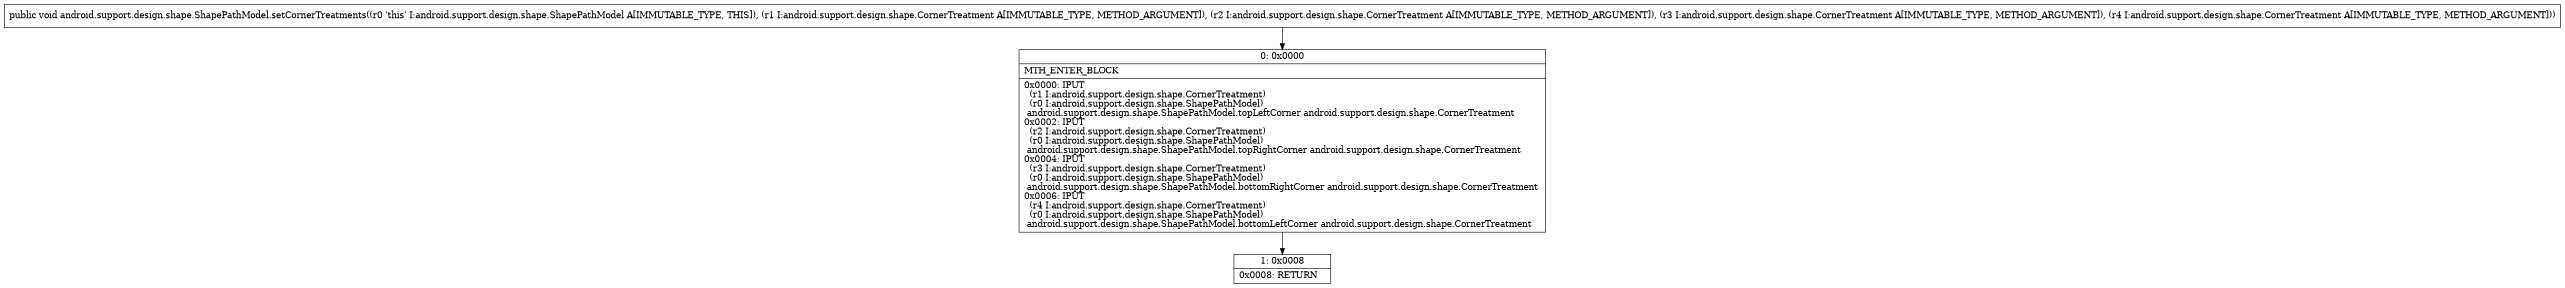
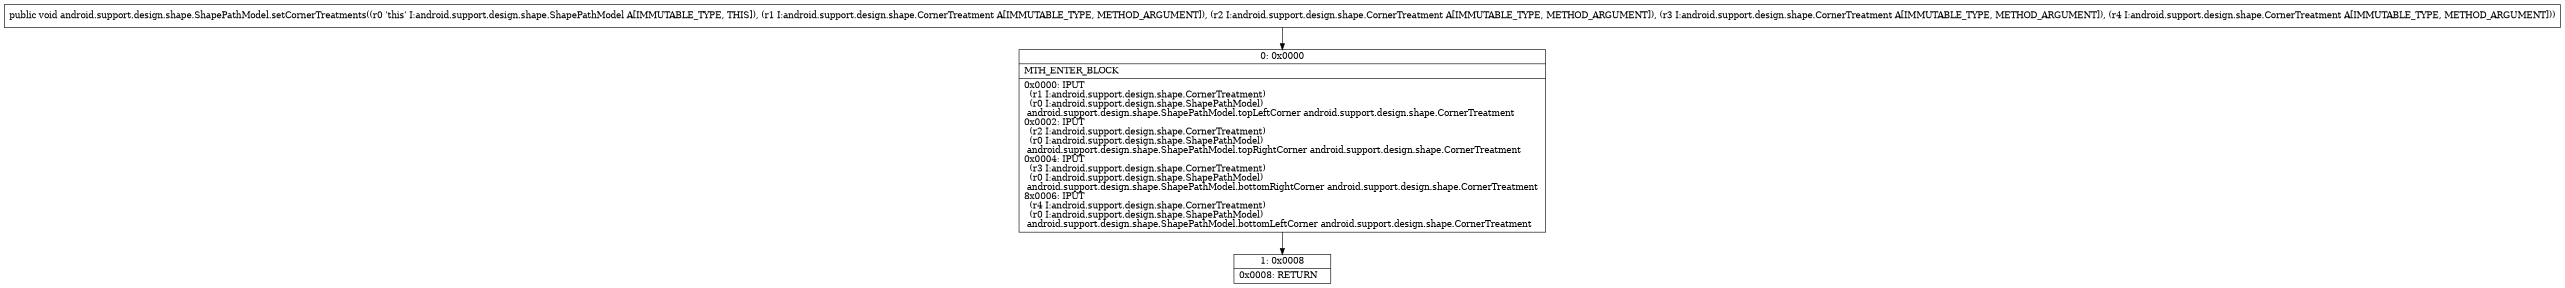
node "0: 0x0000": text "0x0006: IPUT" -> "8x0006: IPUT"
